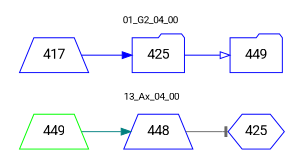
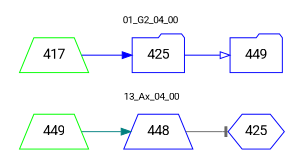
node "417": color blue -> green
